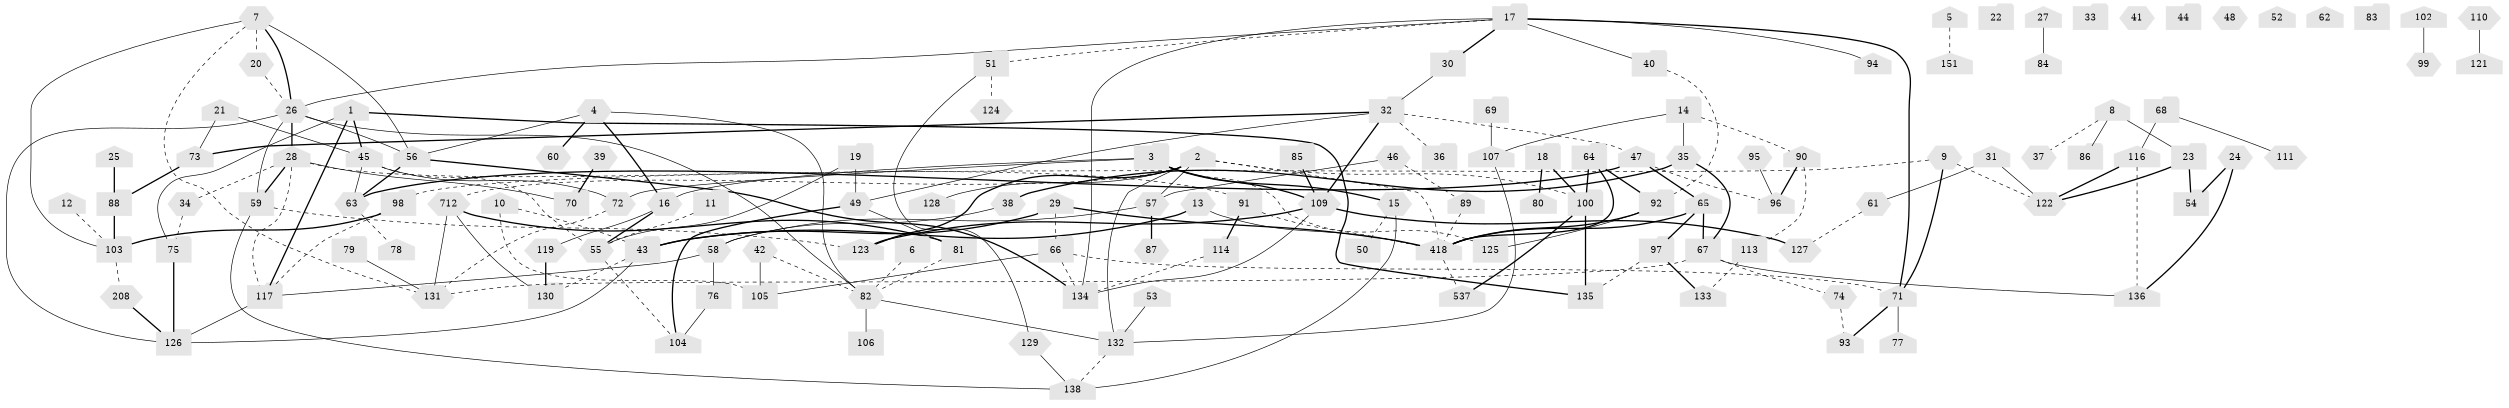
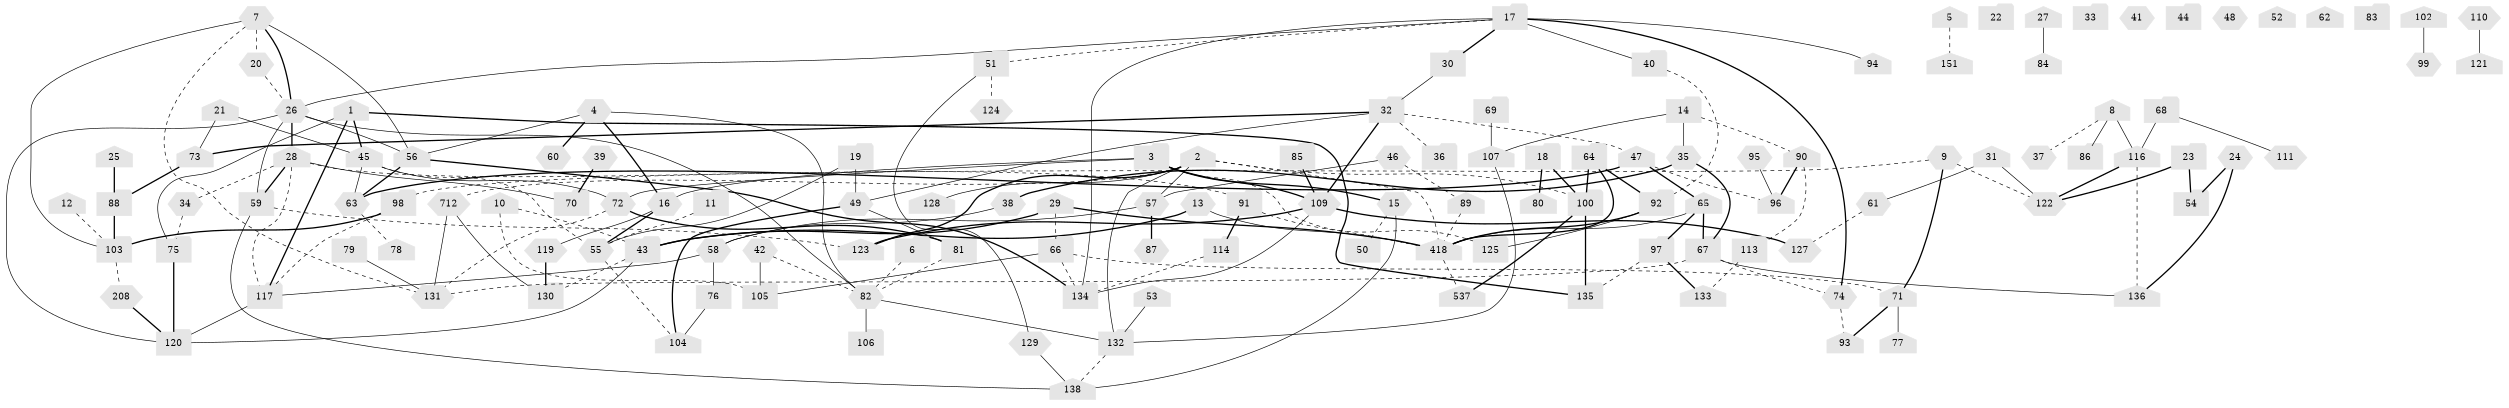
edge "17" -- "71": now "17" -- "74"
edge "8" -- "23": now "8" -- "116"
edge "712" -- "81": now "72" -- "81"
edge "65" -- "418": style bold -> solid
node "126": label "126" -> "120"
